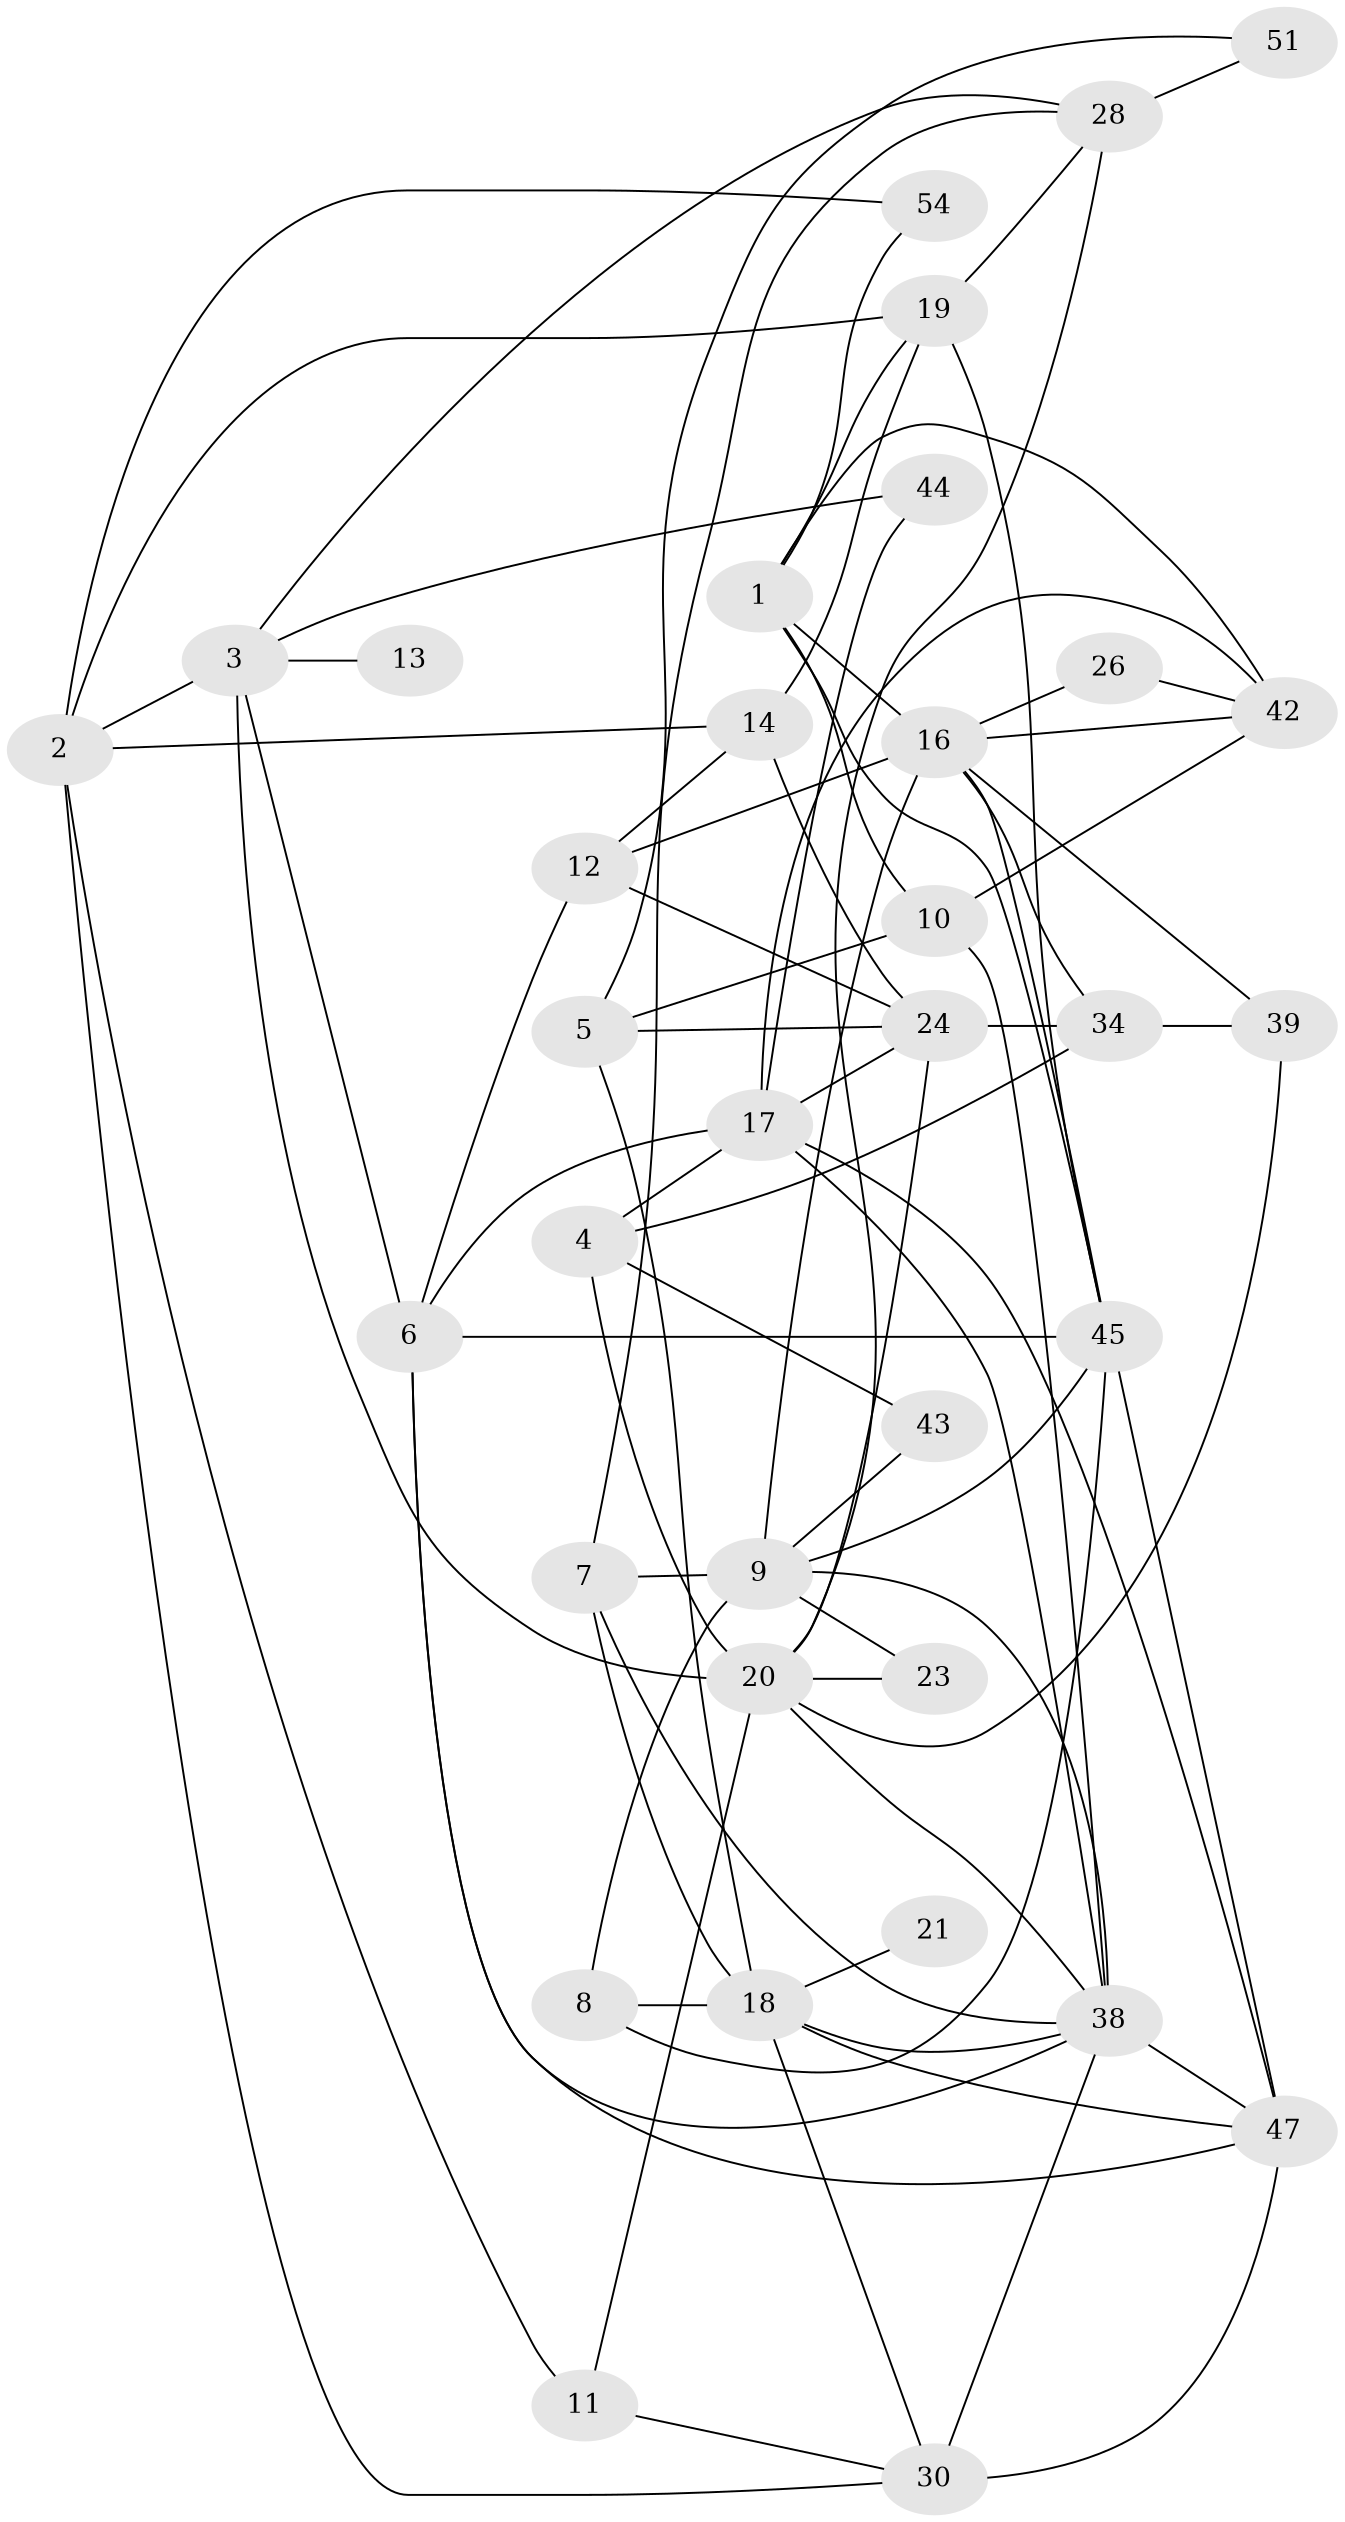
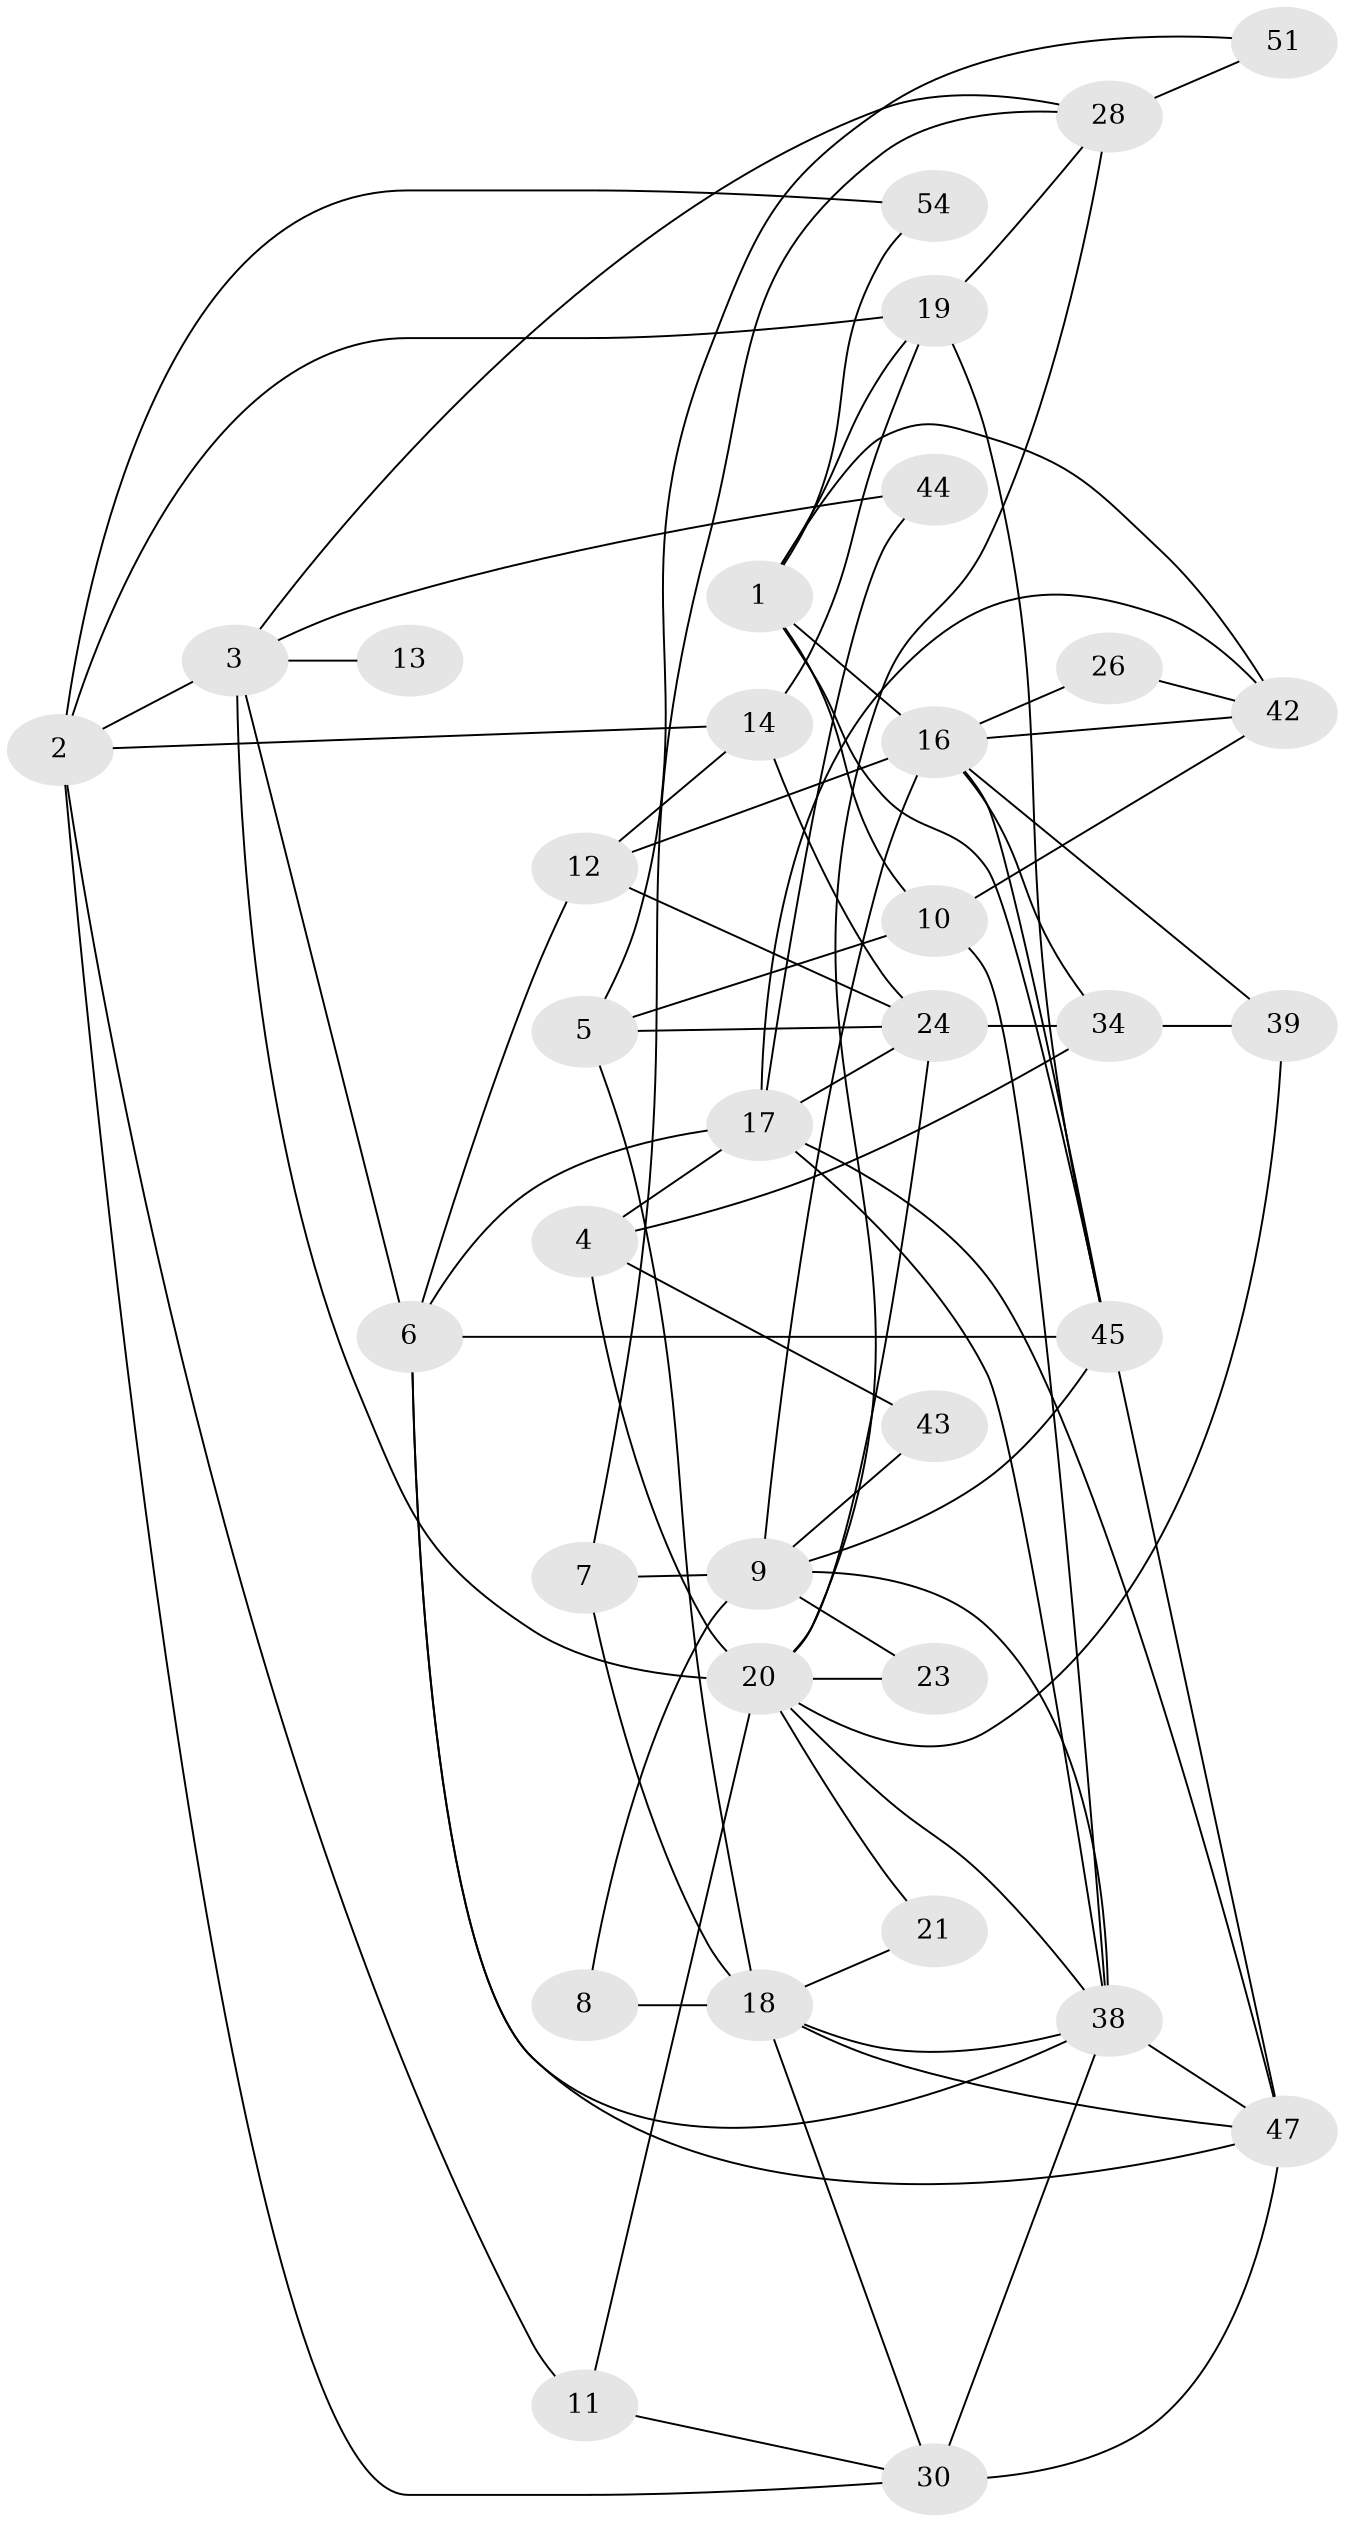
edge "20" -- "21": added
edge "45" -- "8": removed
edge "7" -- "38": removed
